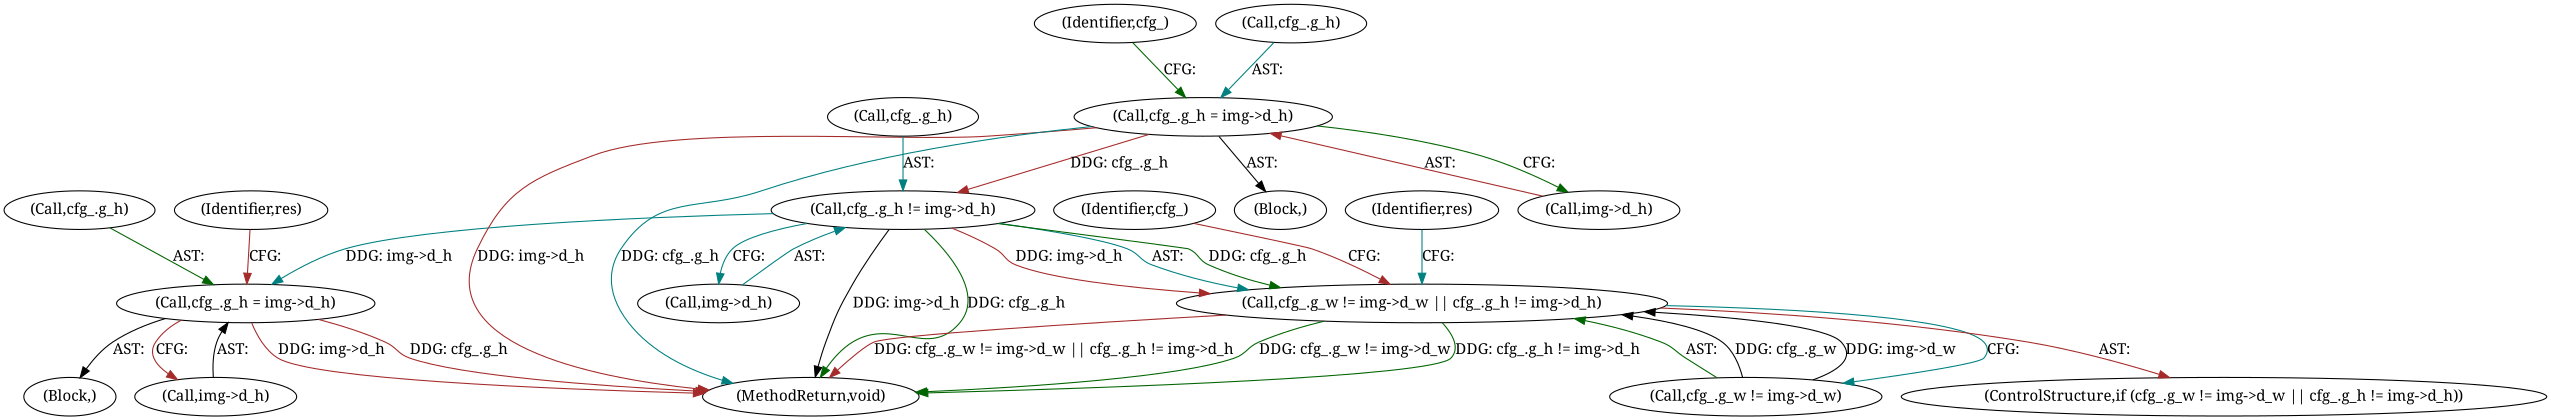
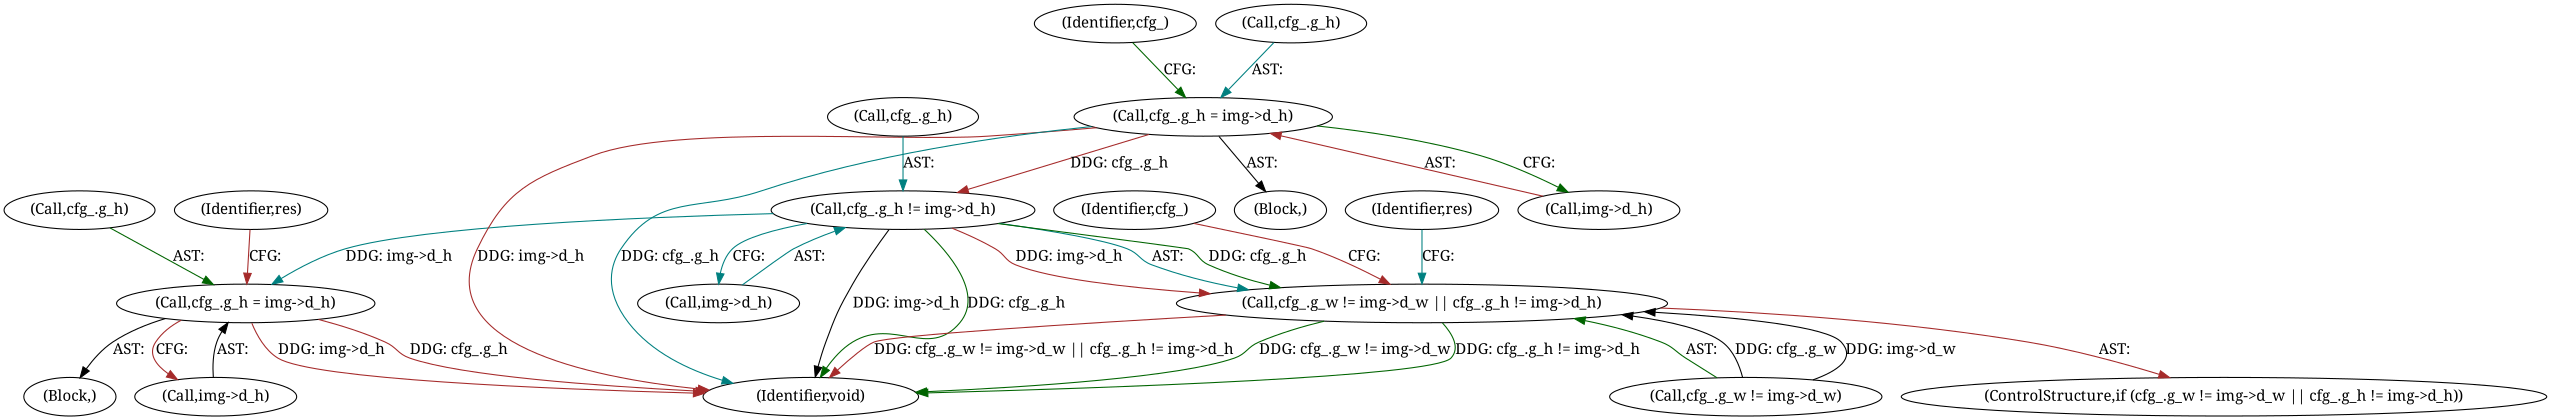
edge "(Call,cfg_.g_w != img->d_w || cfg_.g_h != img->d_h)" -> "(Call,cfg_.g_w != img->d_w)": removed, label "CFG:"
node "(MethodReturn,void)": label "(MethodReturn,void)" -> "(Identifier,void)"
